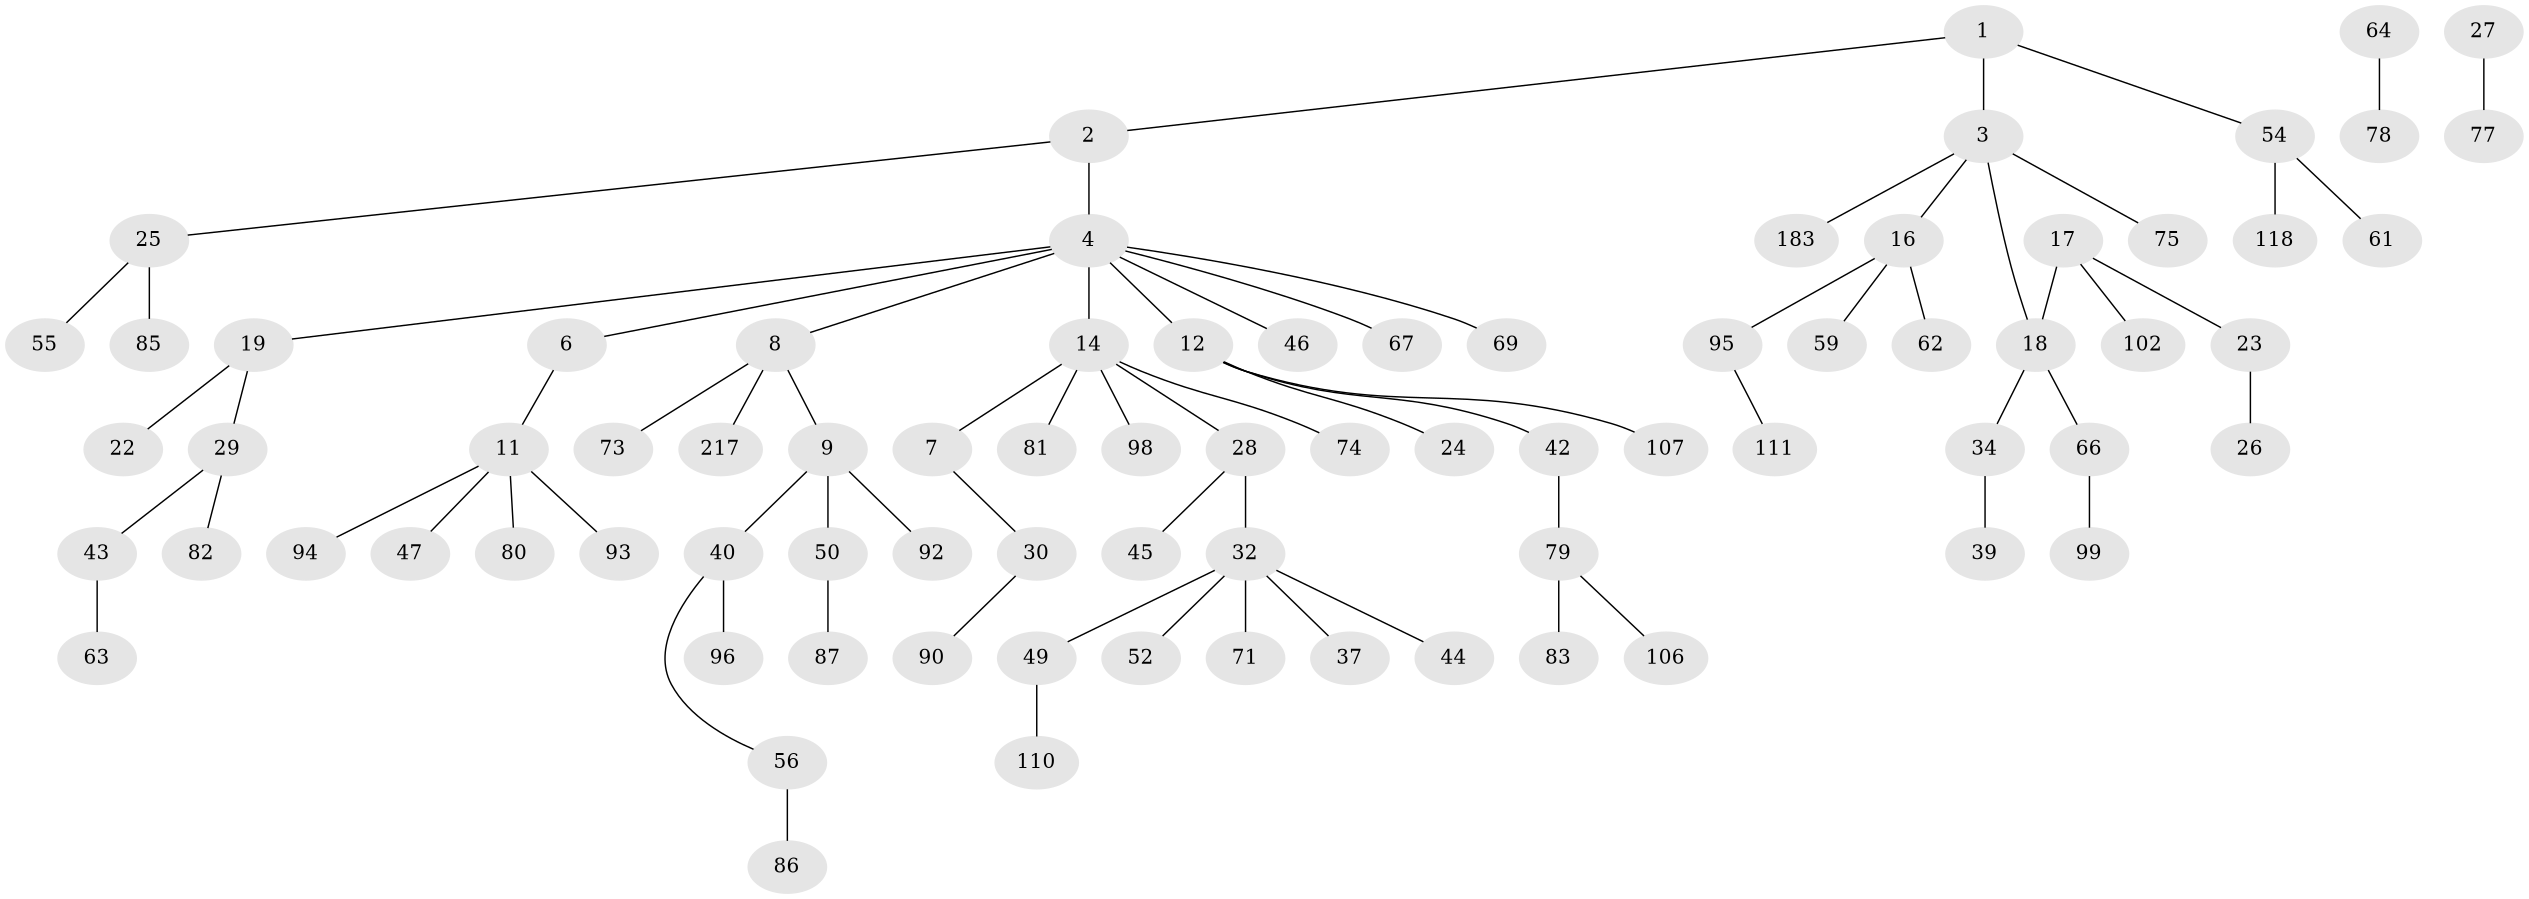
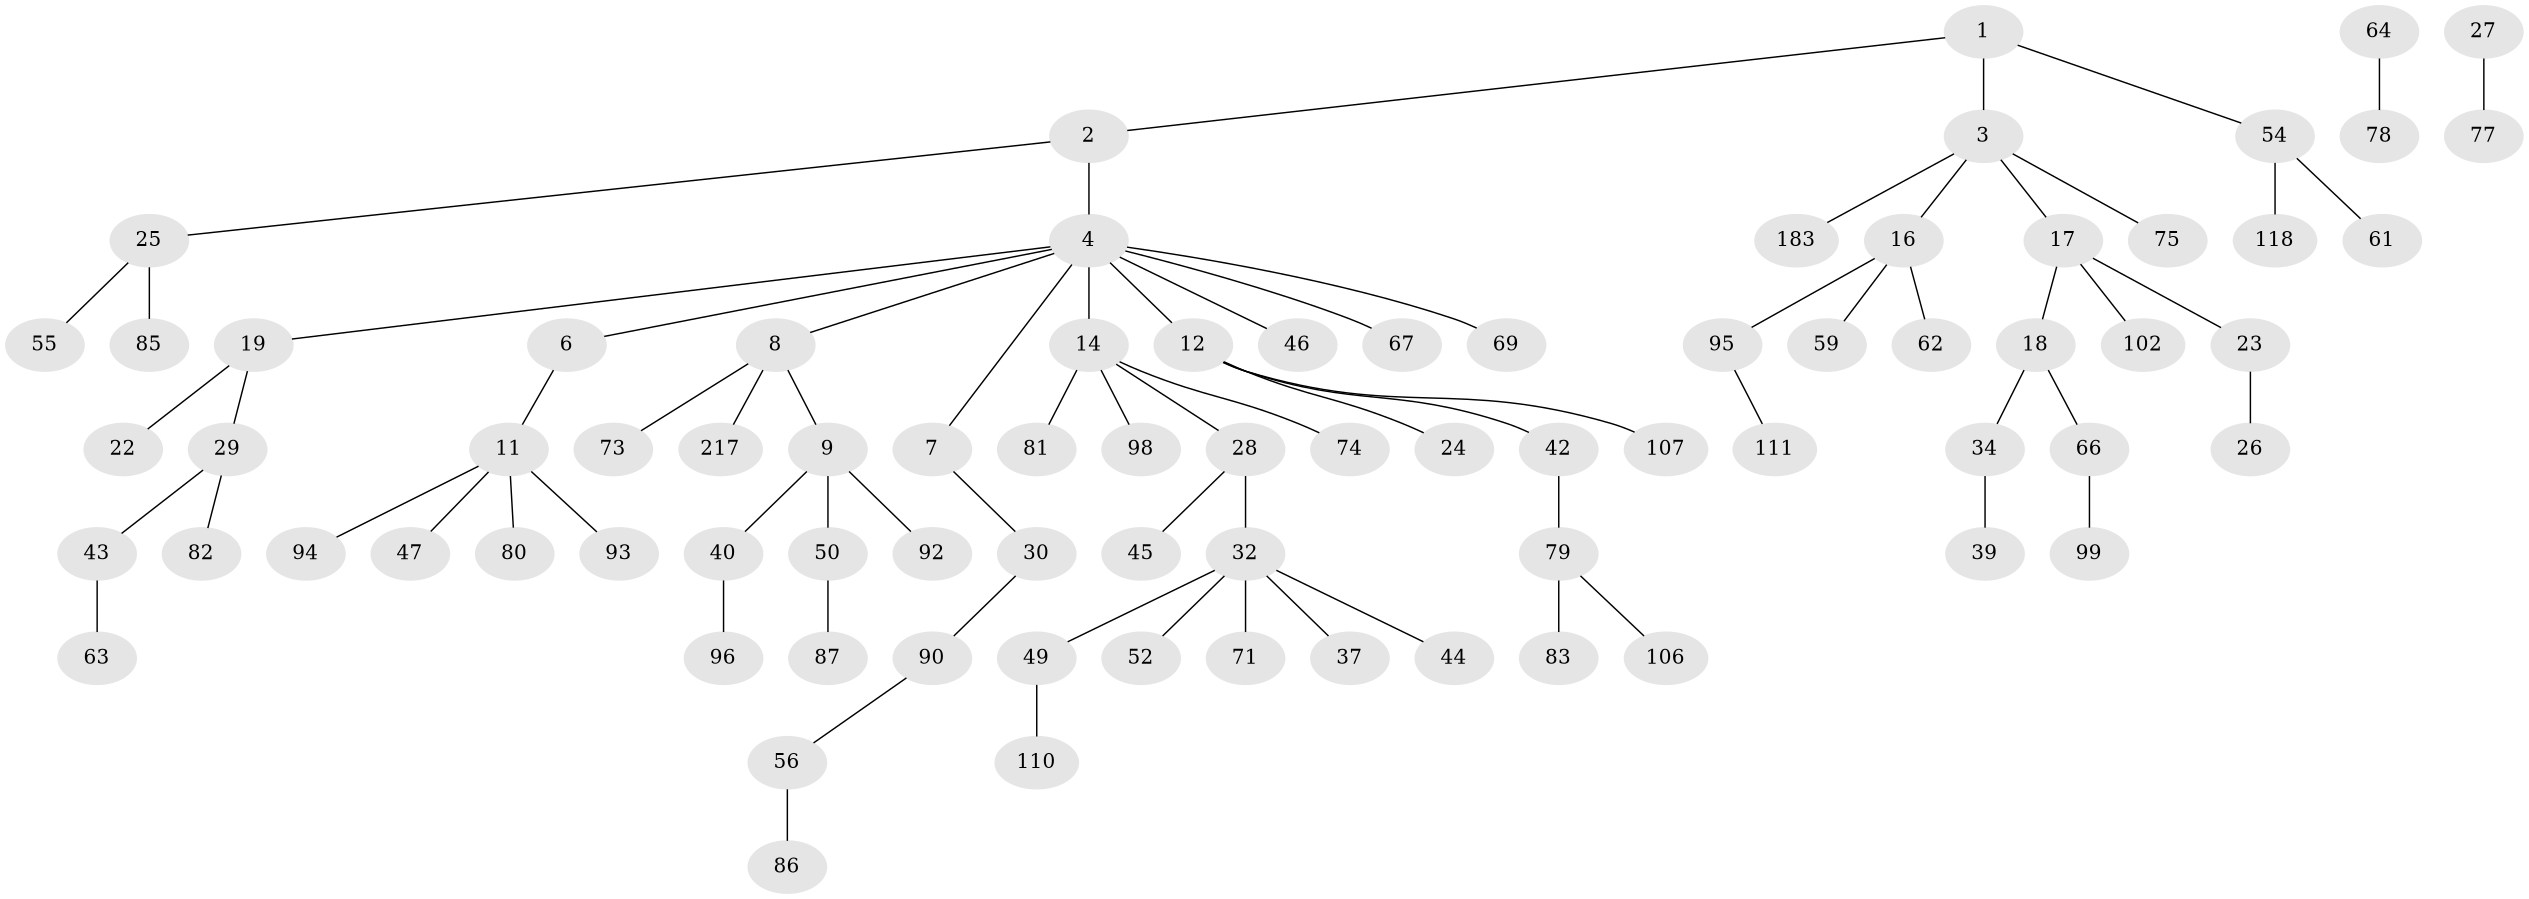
edge "3" -- "18": now "3" -- "17"
edge "14" -- "7": now "4" -- "7"
edge "40" -- "56": now "90" -- "56"
